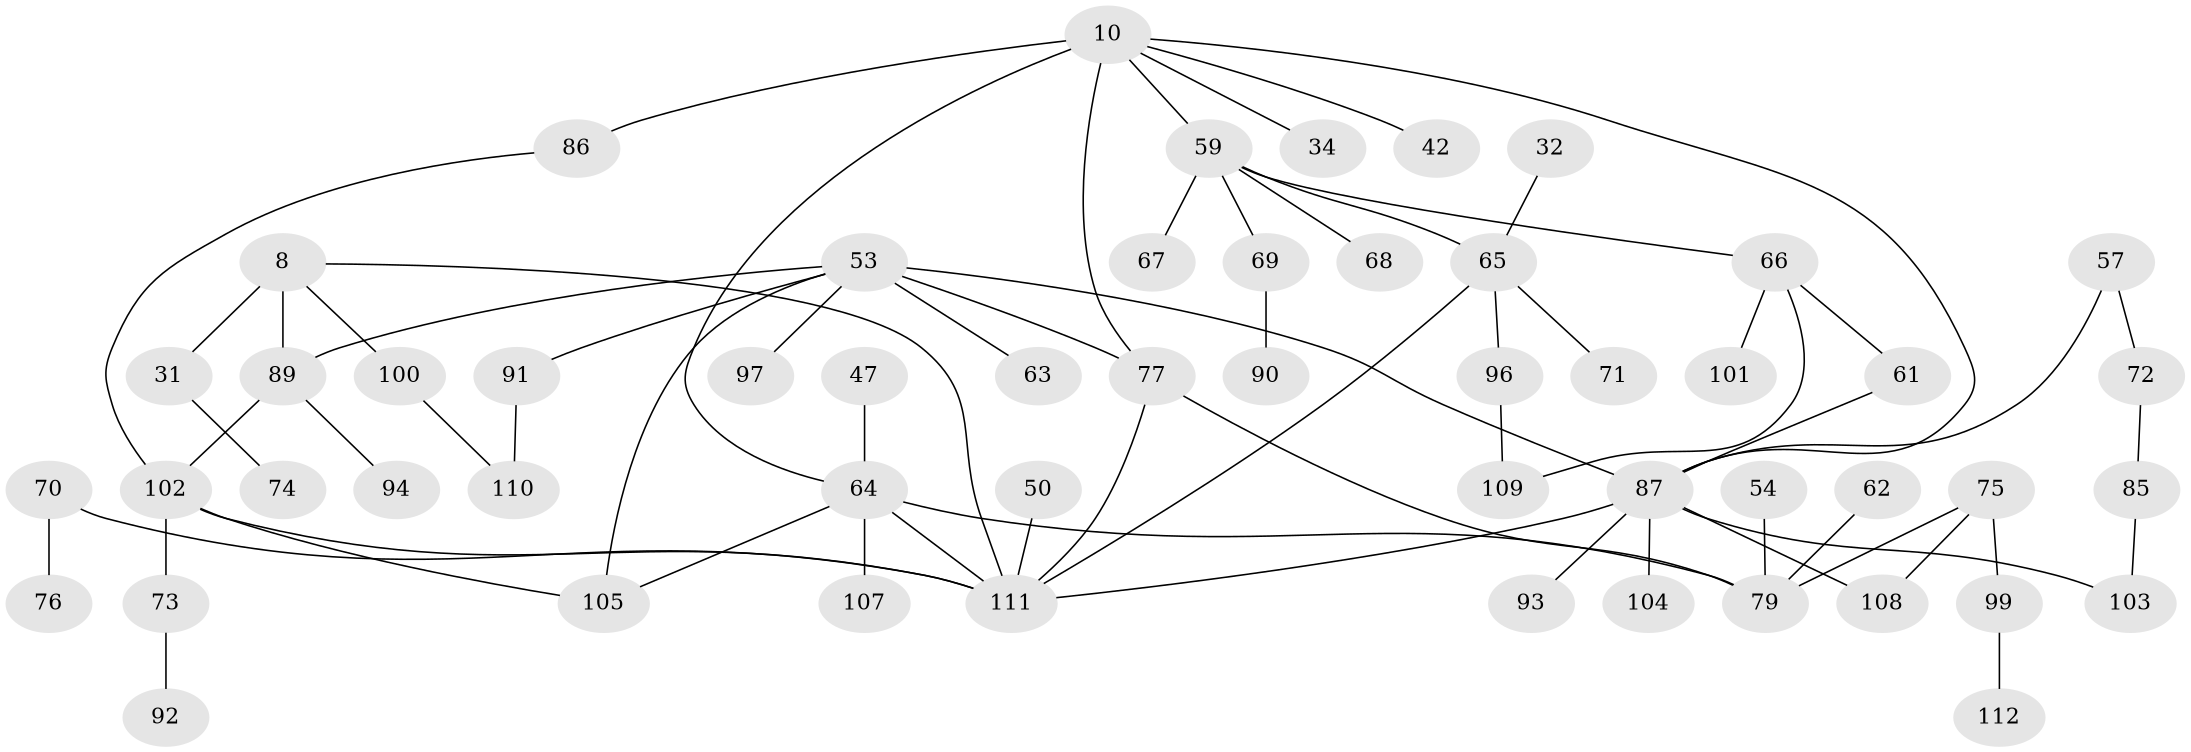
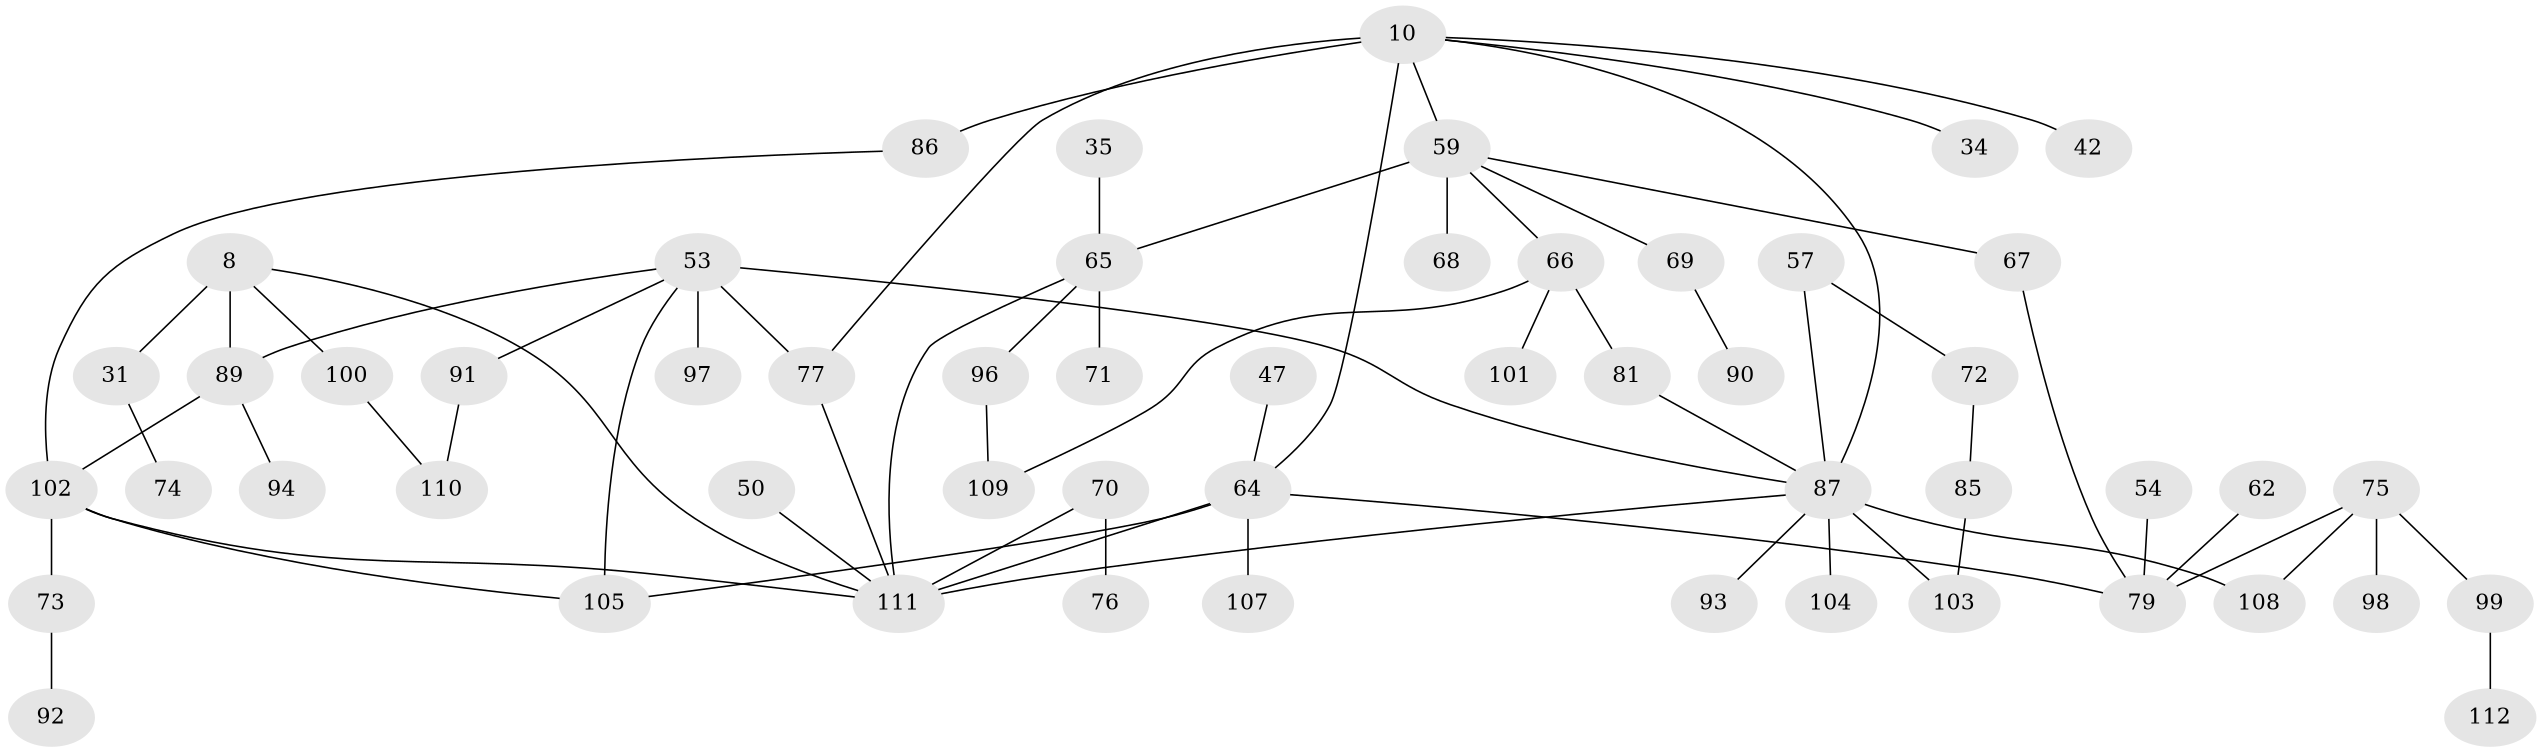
node "32": label "32" -> "35"
node "63": removed
node "61": label "61" -> "81"
edge "77" -- "79": now "67" -- "79"
node "98": added
